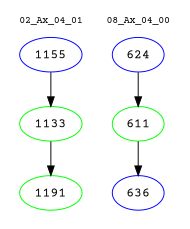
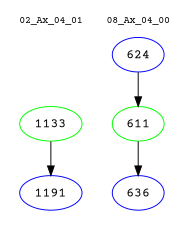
node "1155": removed
node "1191": color green -> blue
